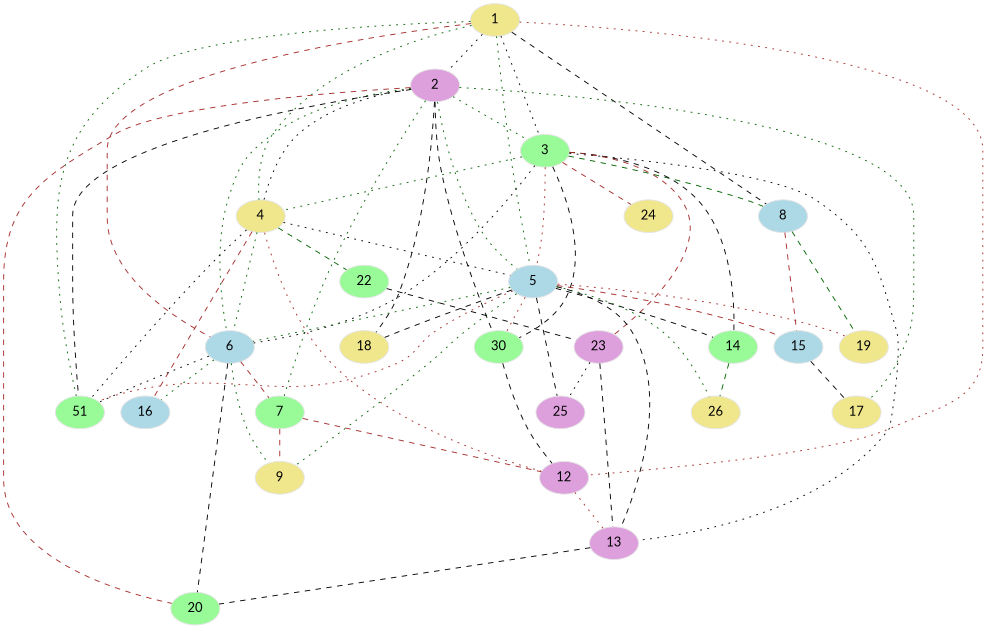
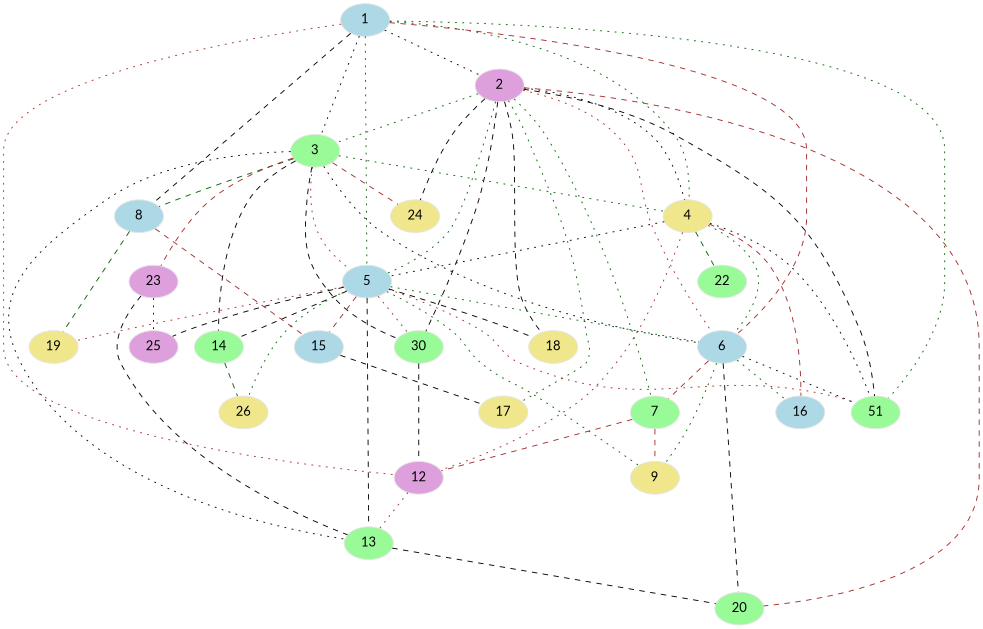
node "1": fillcolor khaki -> lightblue
edge "2" -- "24": added
edge "2" -- "6": color darkgreen -> brown
edge "22" -- "23": removed
node "13": fillcolor plum -> palegreen
